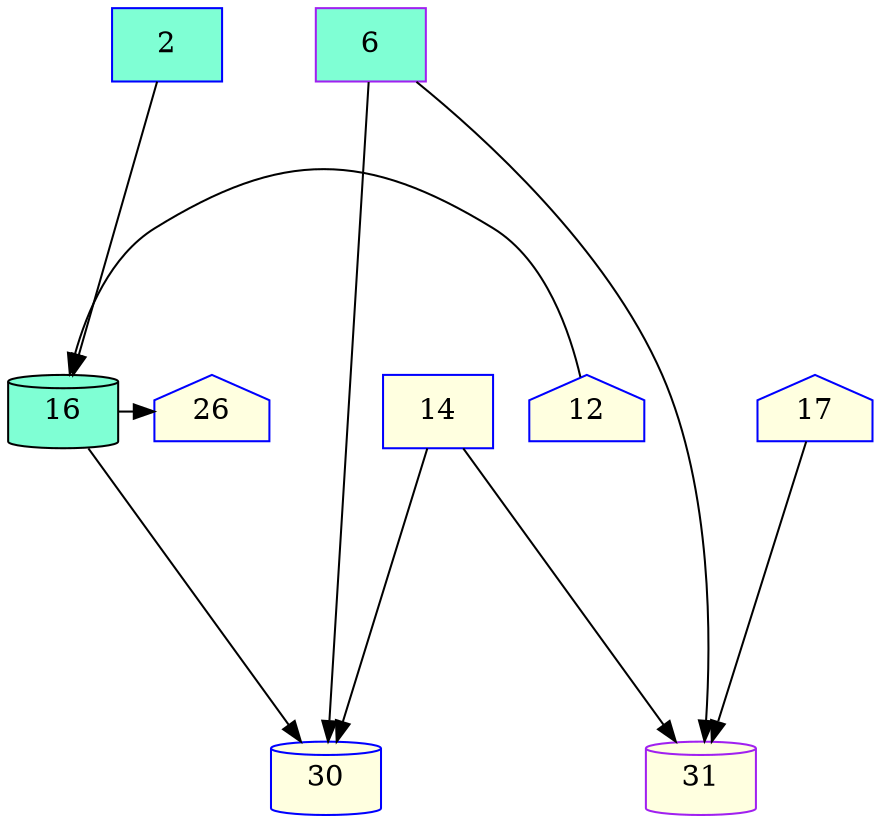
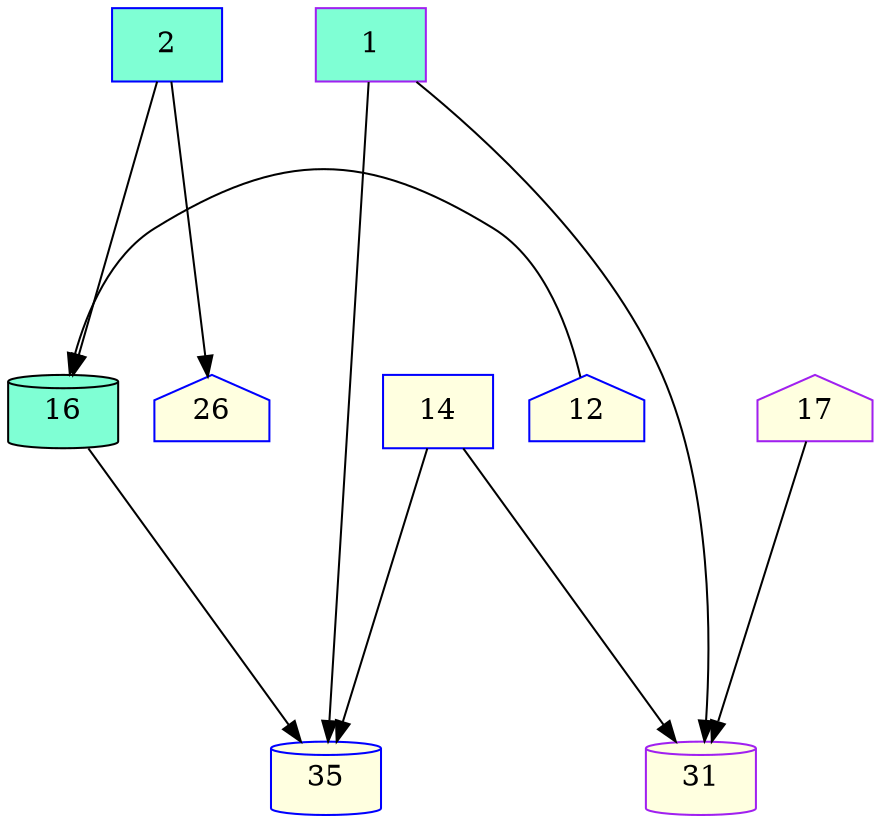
node "6": label "6" -> "1"
edge "16" -> "26": now "2" -> "26"
node "17": color blue -> purple
node "30": label "30" -> "35"
